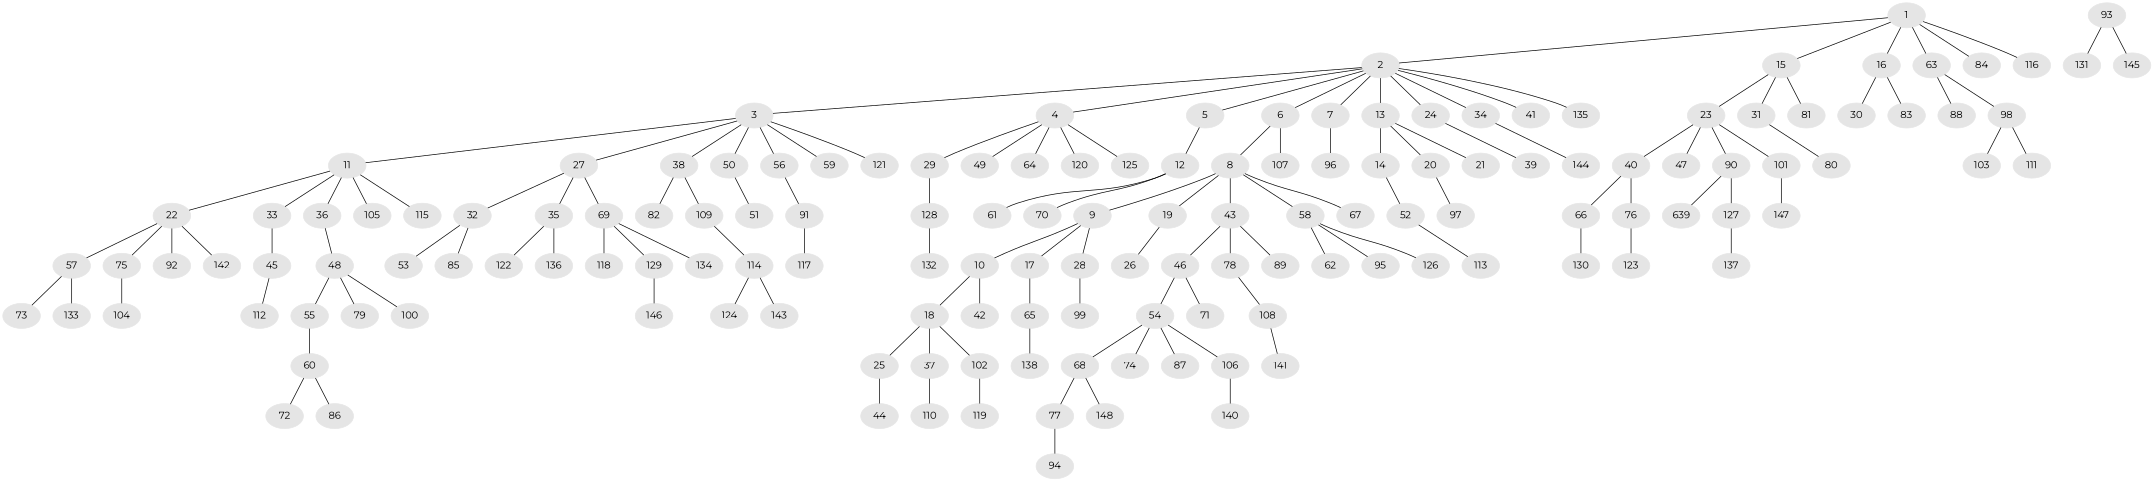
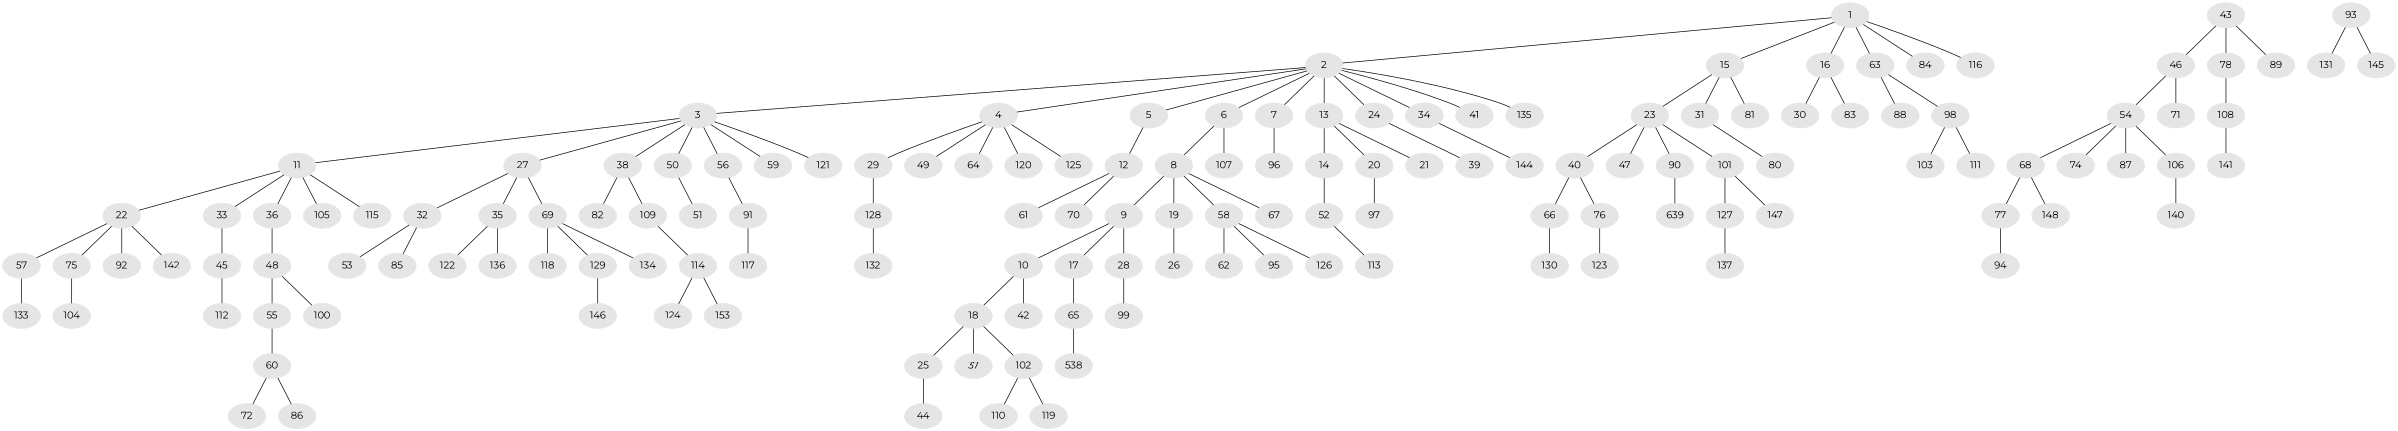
edge "8" -- "43": removed
edge "90" -- "127": now "101" -- "127"
node "73": removed
node "79": removed
node "143": label "143" -> "153"
node "138": label "138" -> "538"
edge "37" -- "110": now "102" -- "110"
